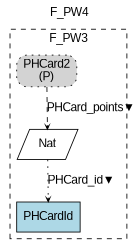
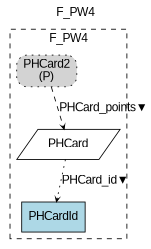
cluster "F_PW3": label "F_PW3" -> "F_PW4"
node "Nat": label "Nat" -> "PHCard"
